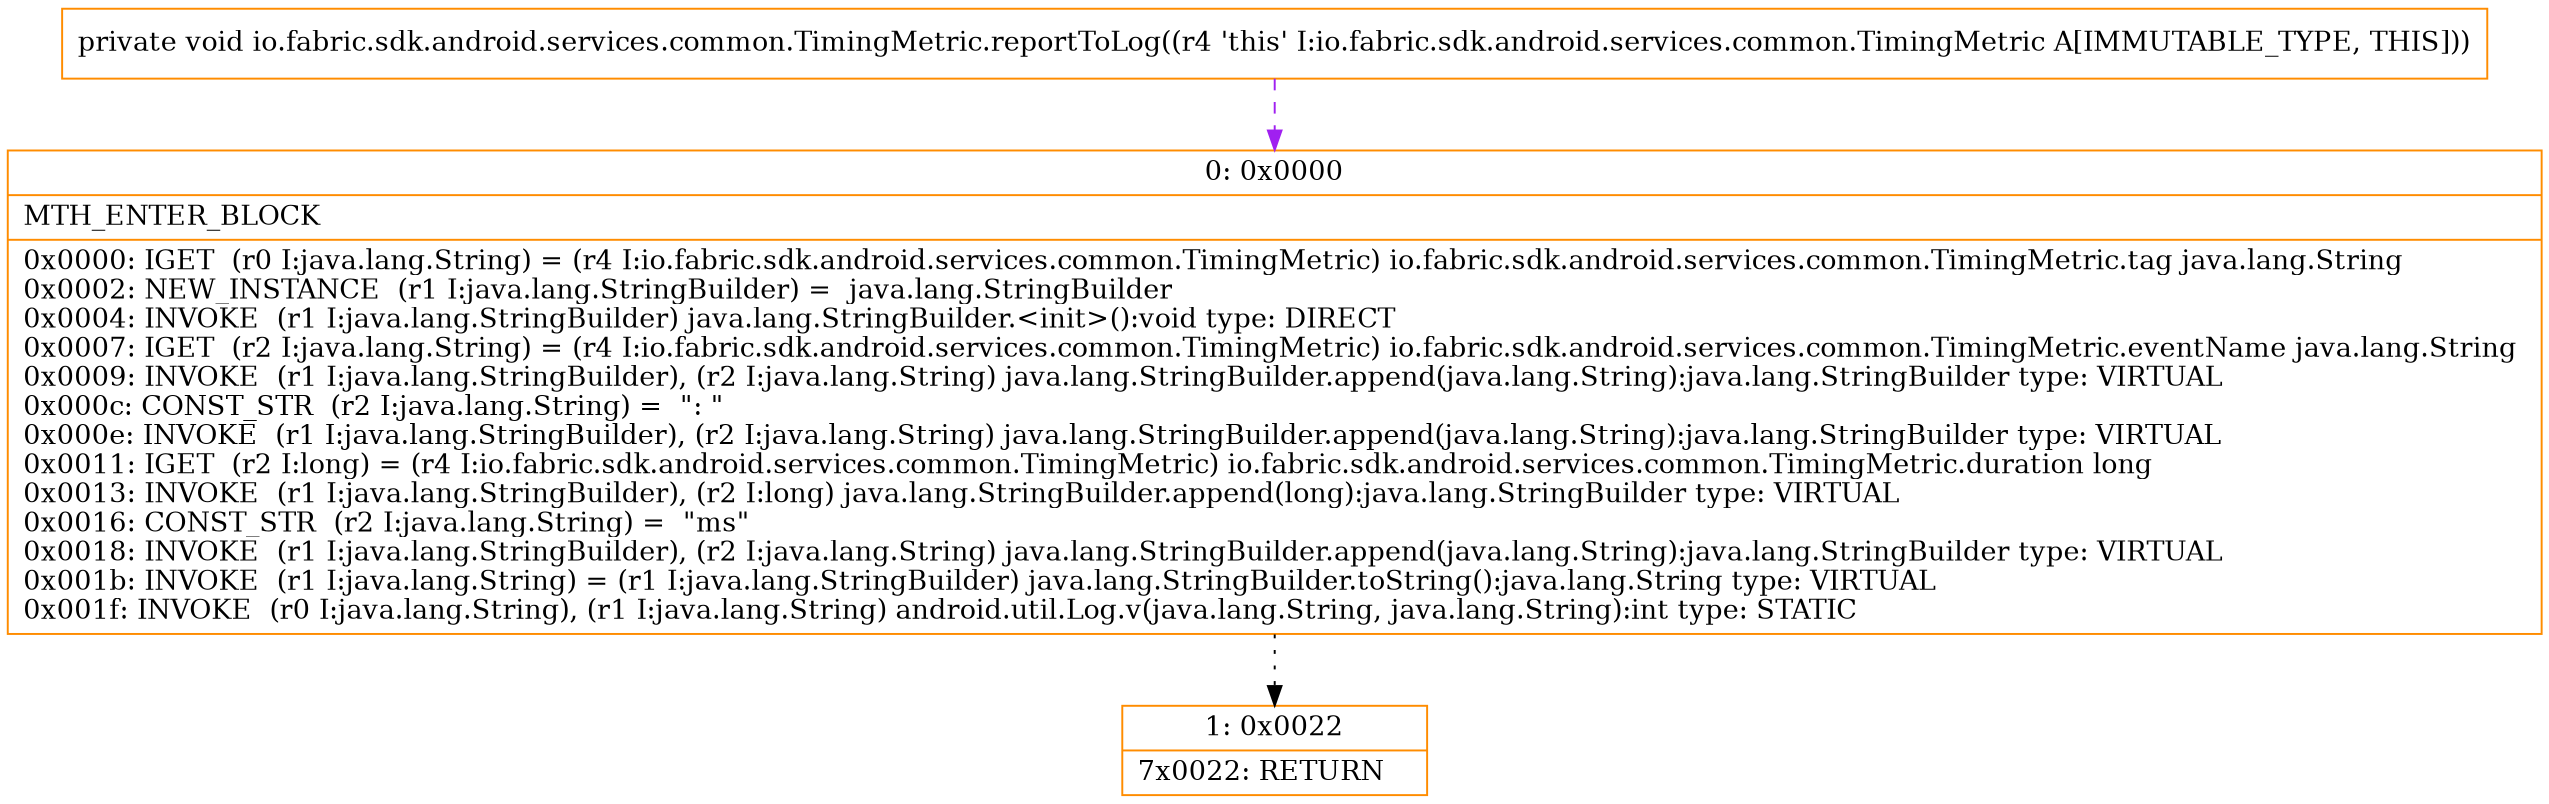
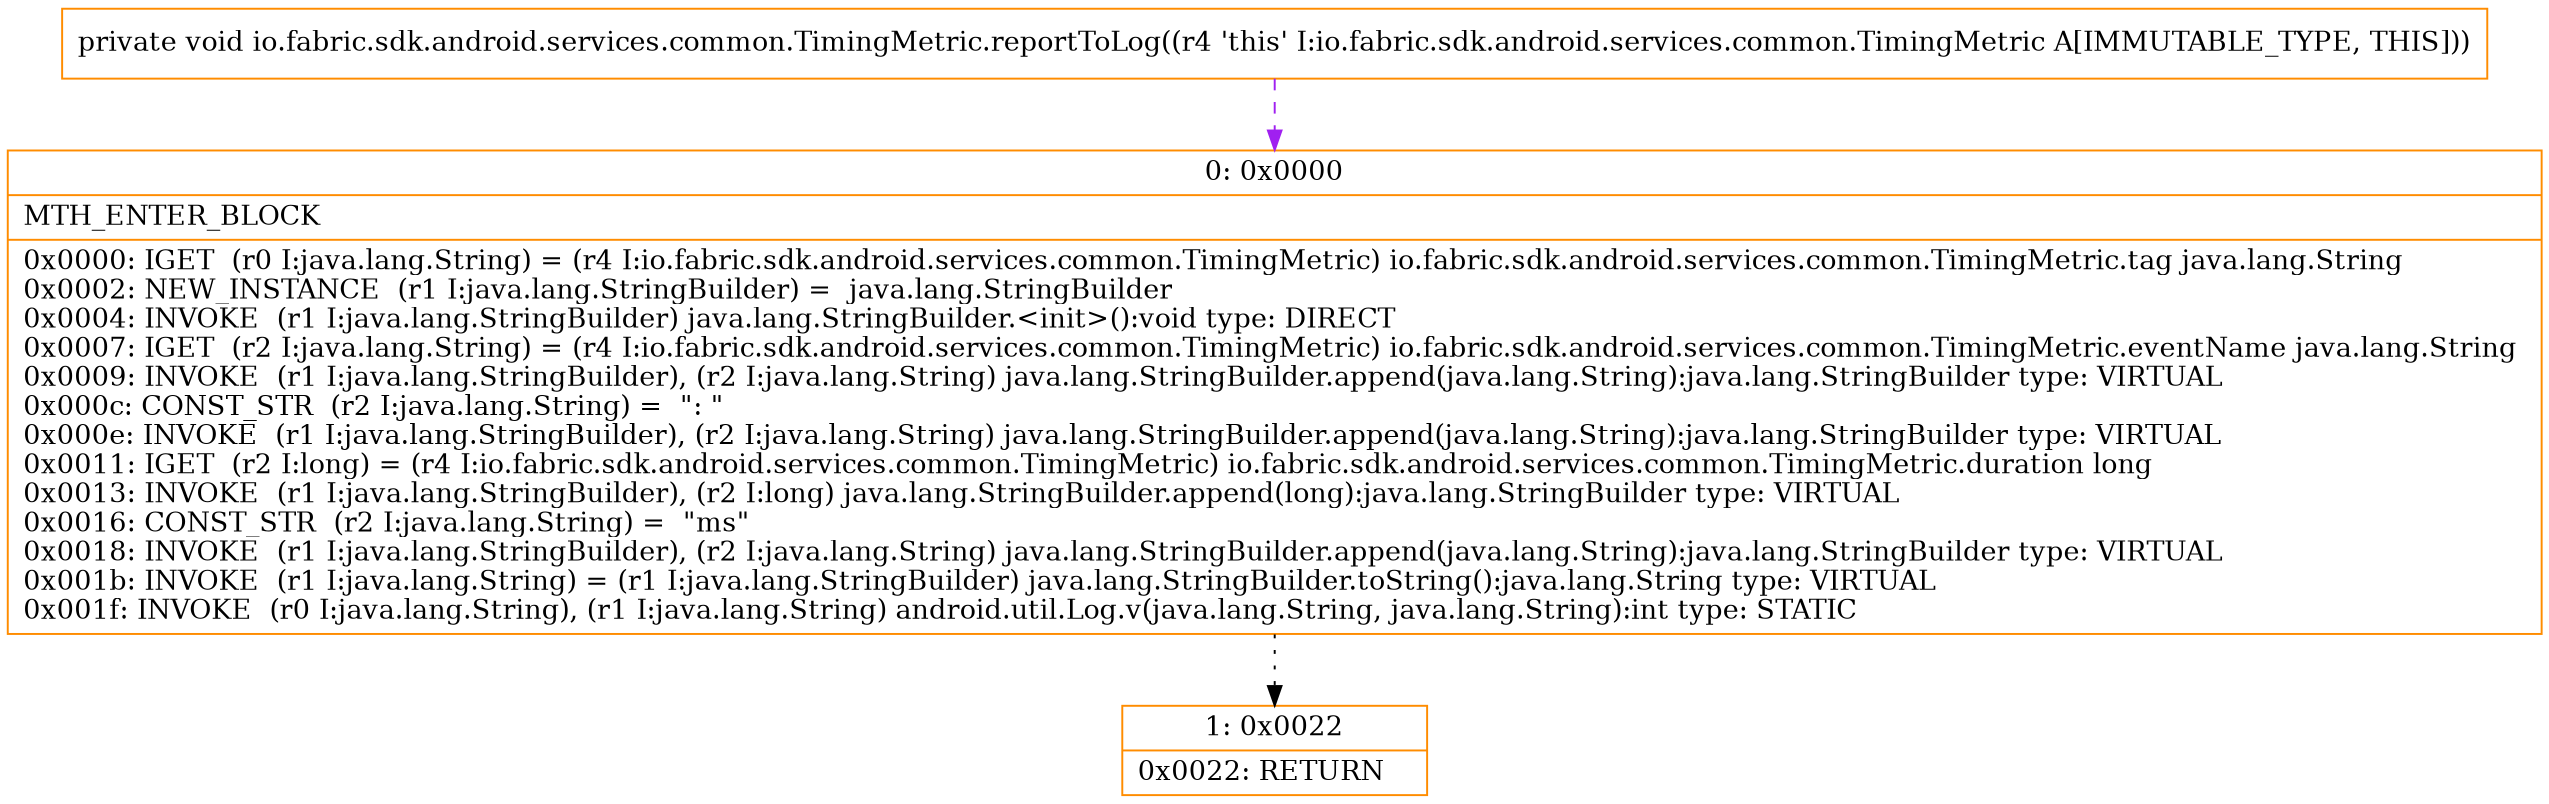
node "1: 0x0022": text "7x0022: RETURN" -> "0x0022: RETURN"
